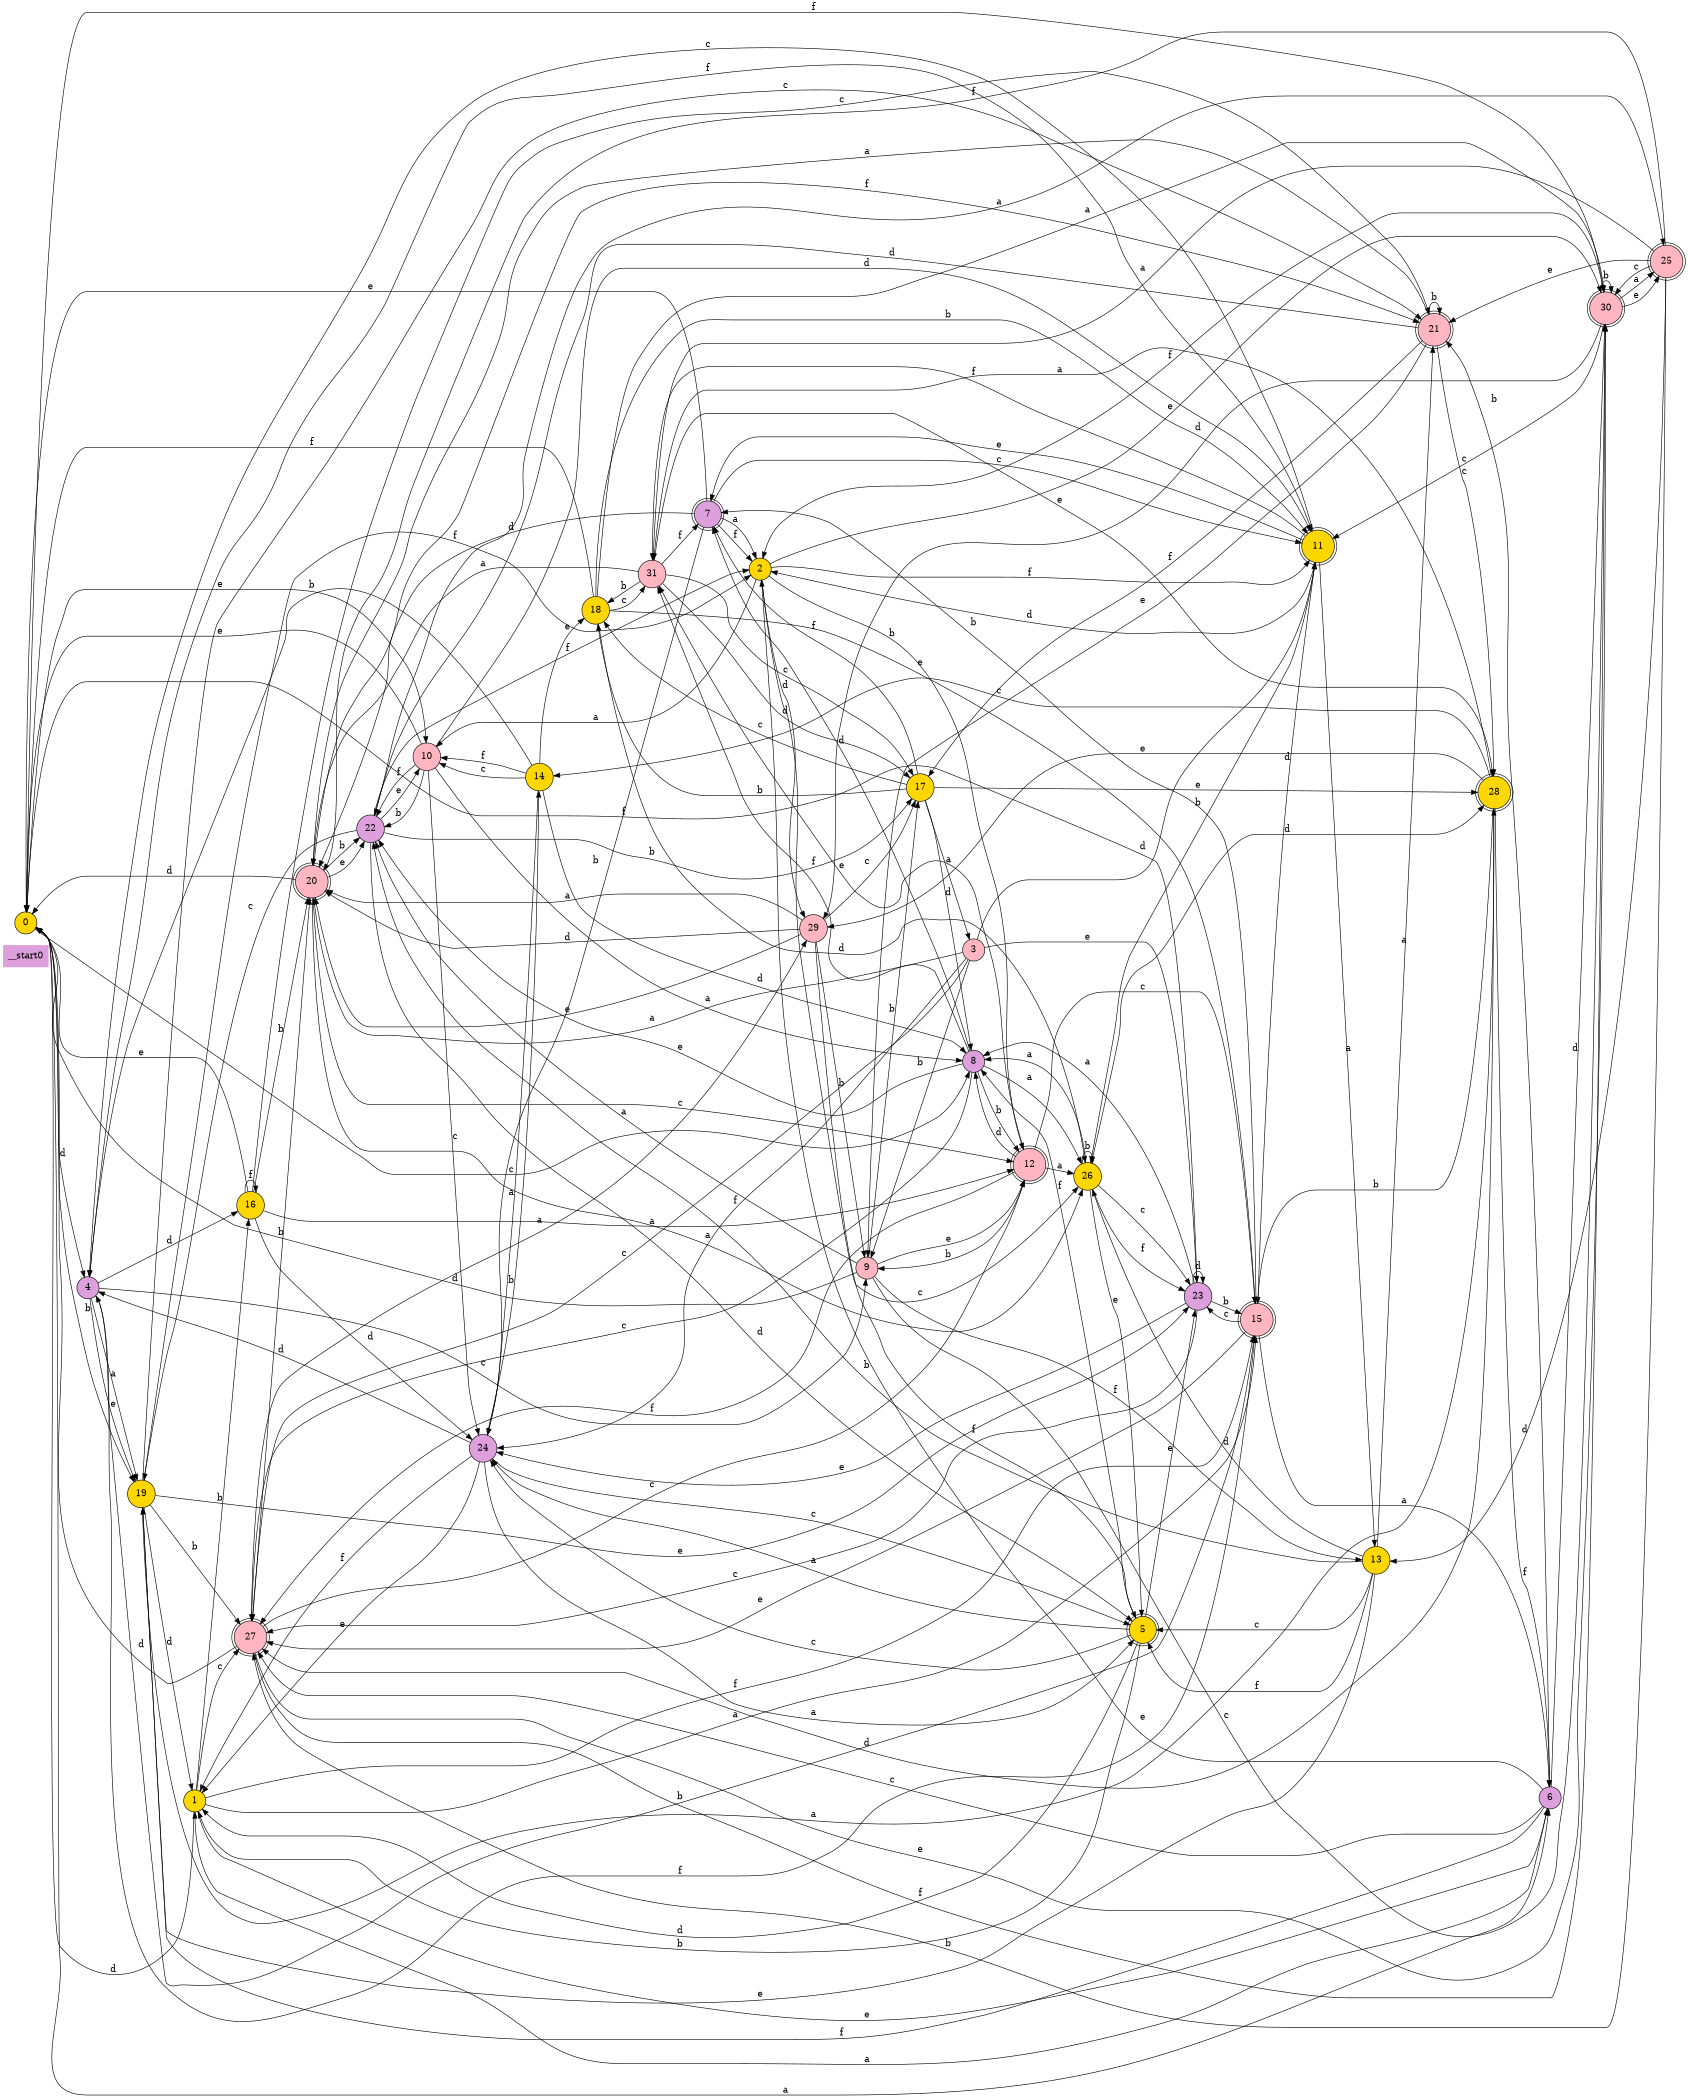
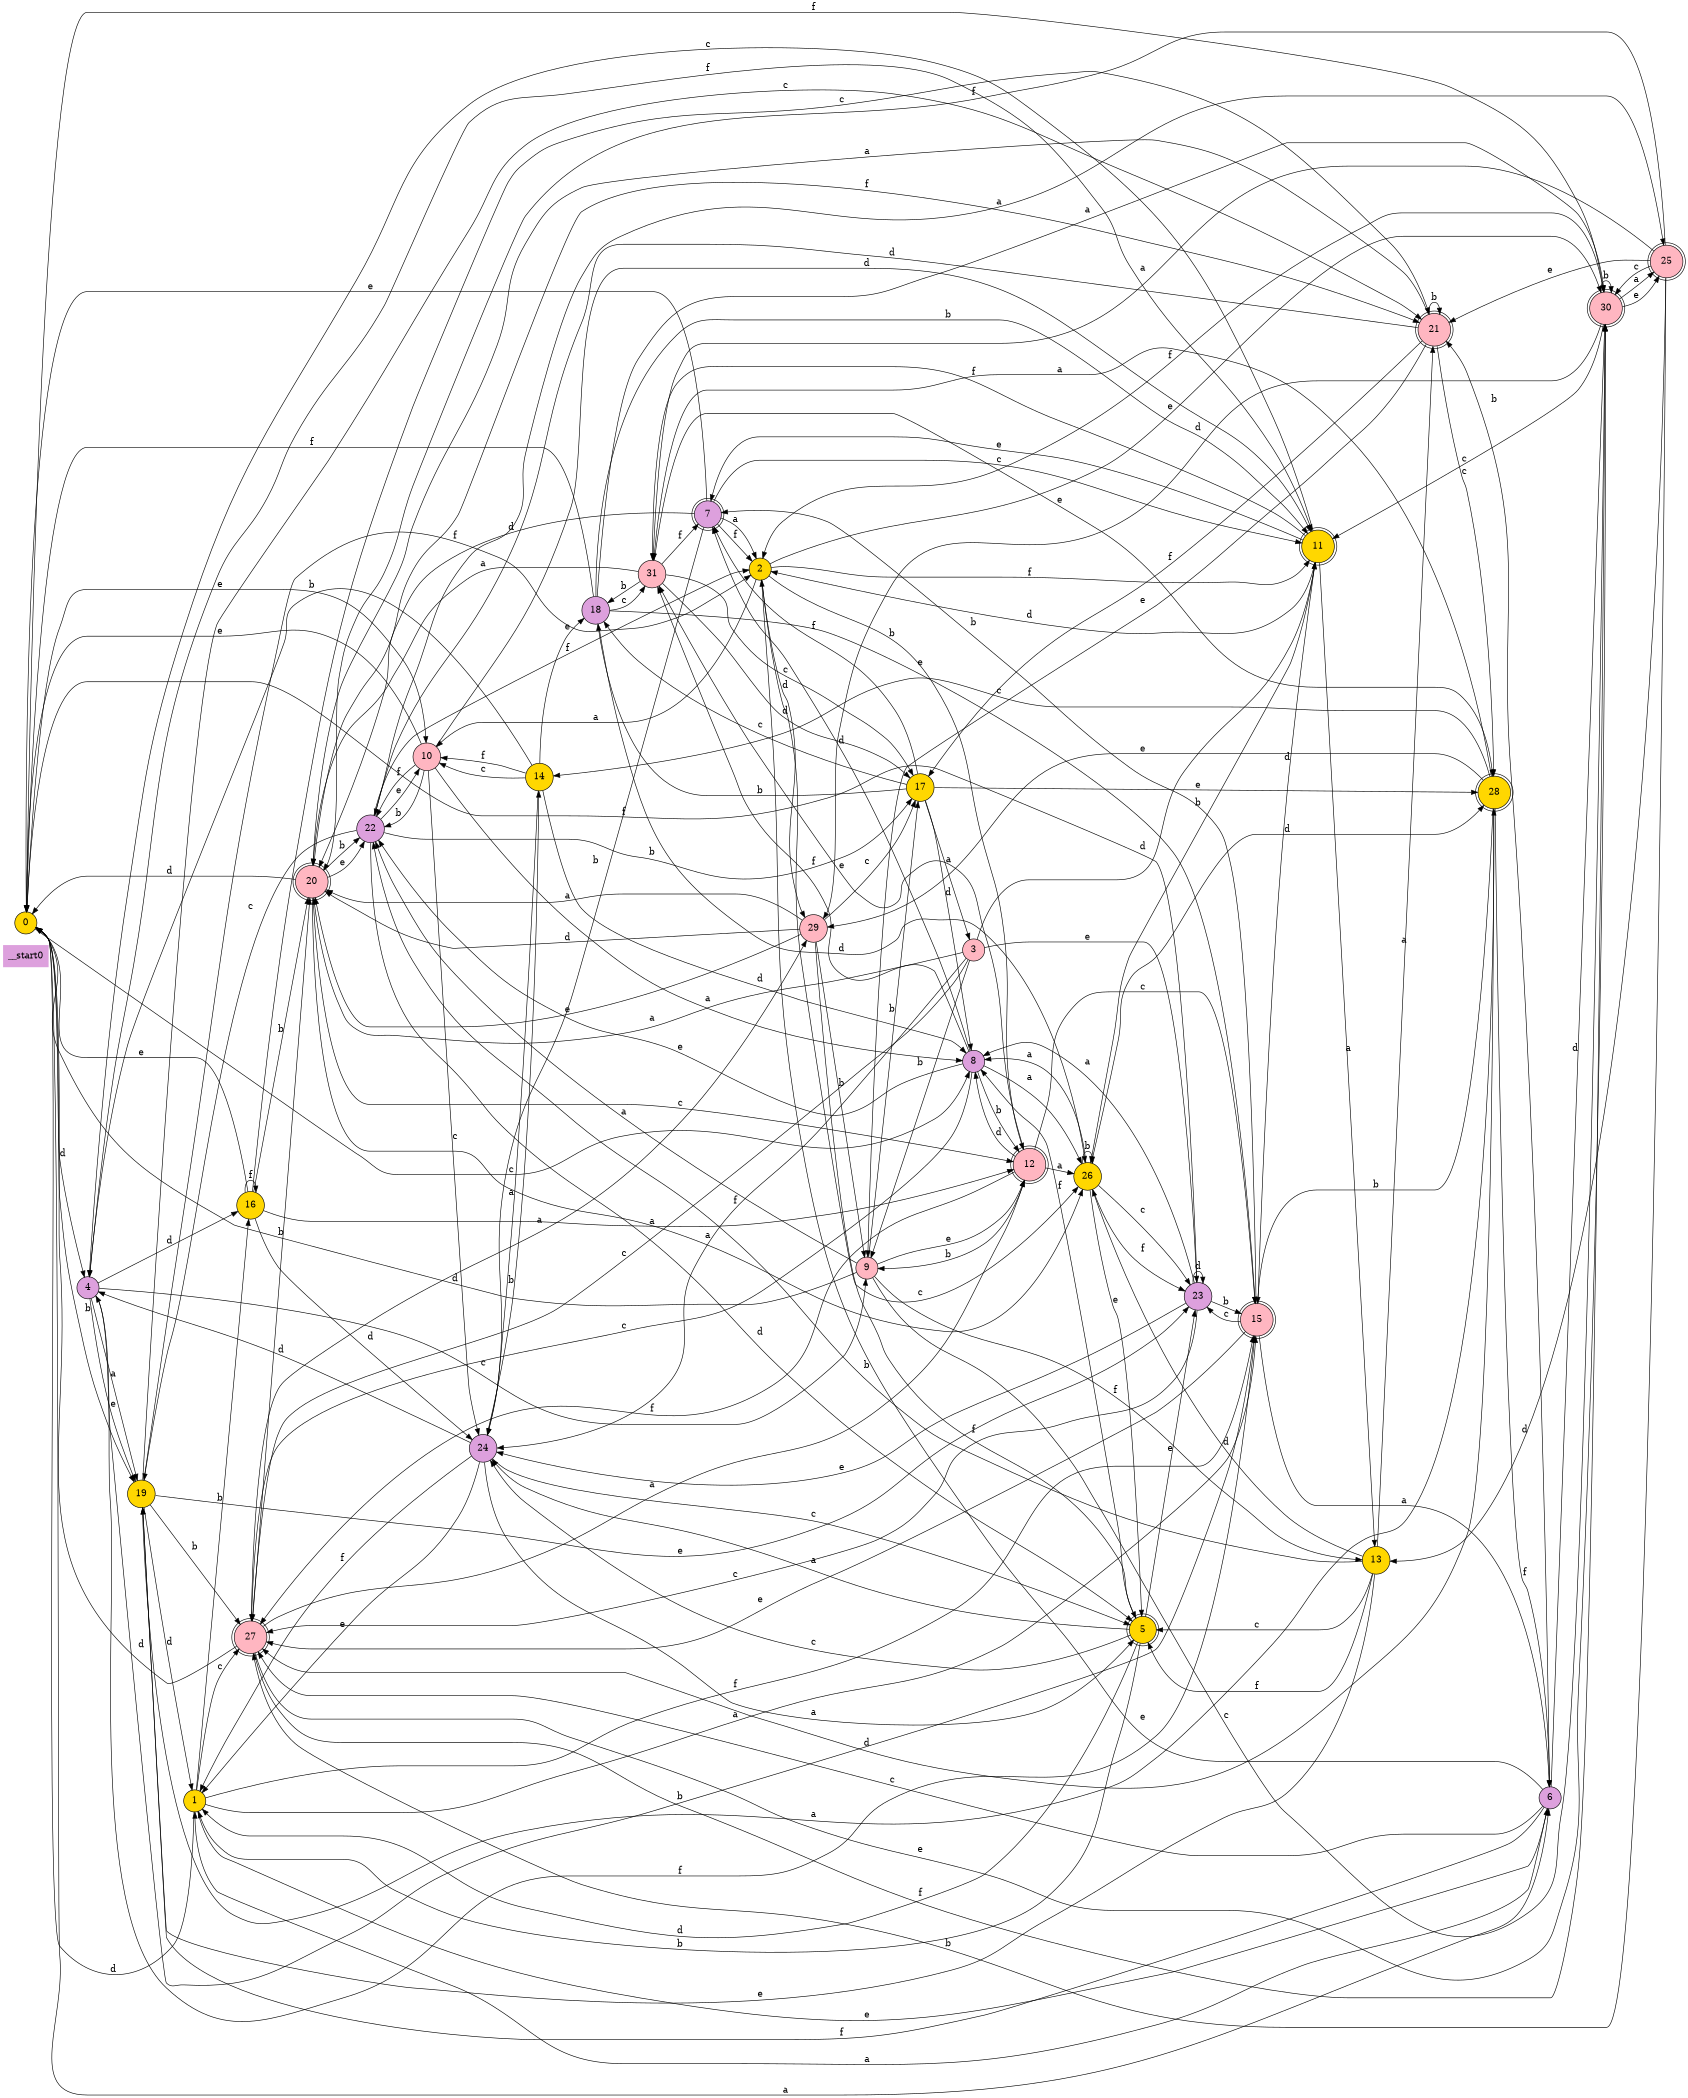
node "18": fillcolor gold -> plum
edge "27" -> "12": label "c" -> "a"
